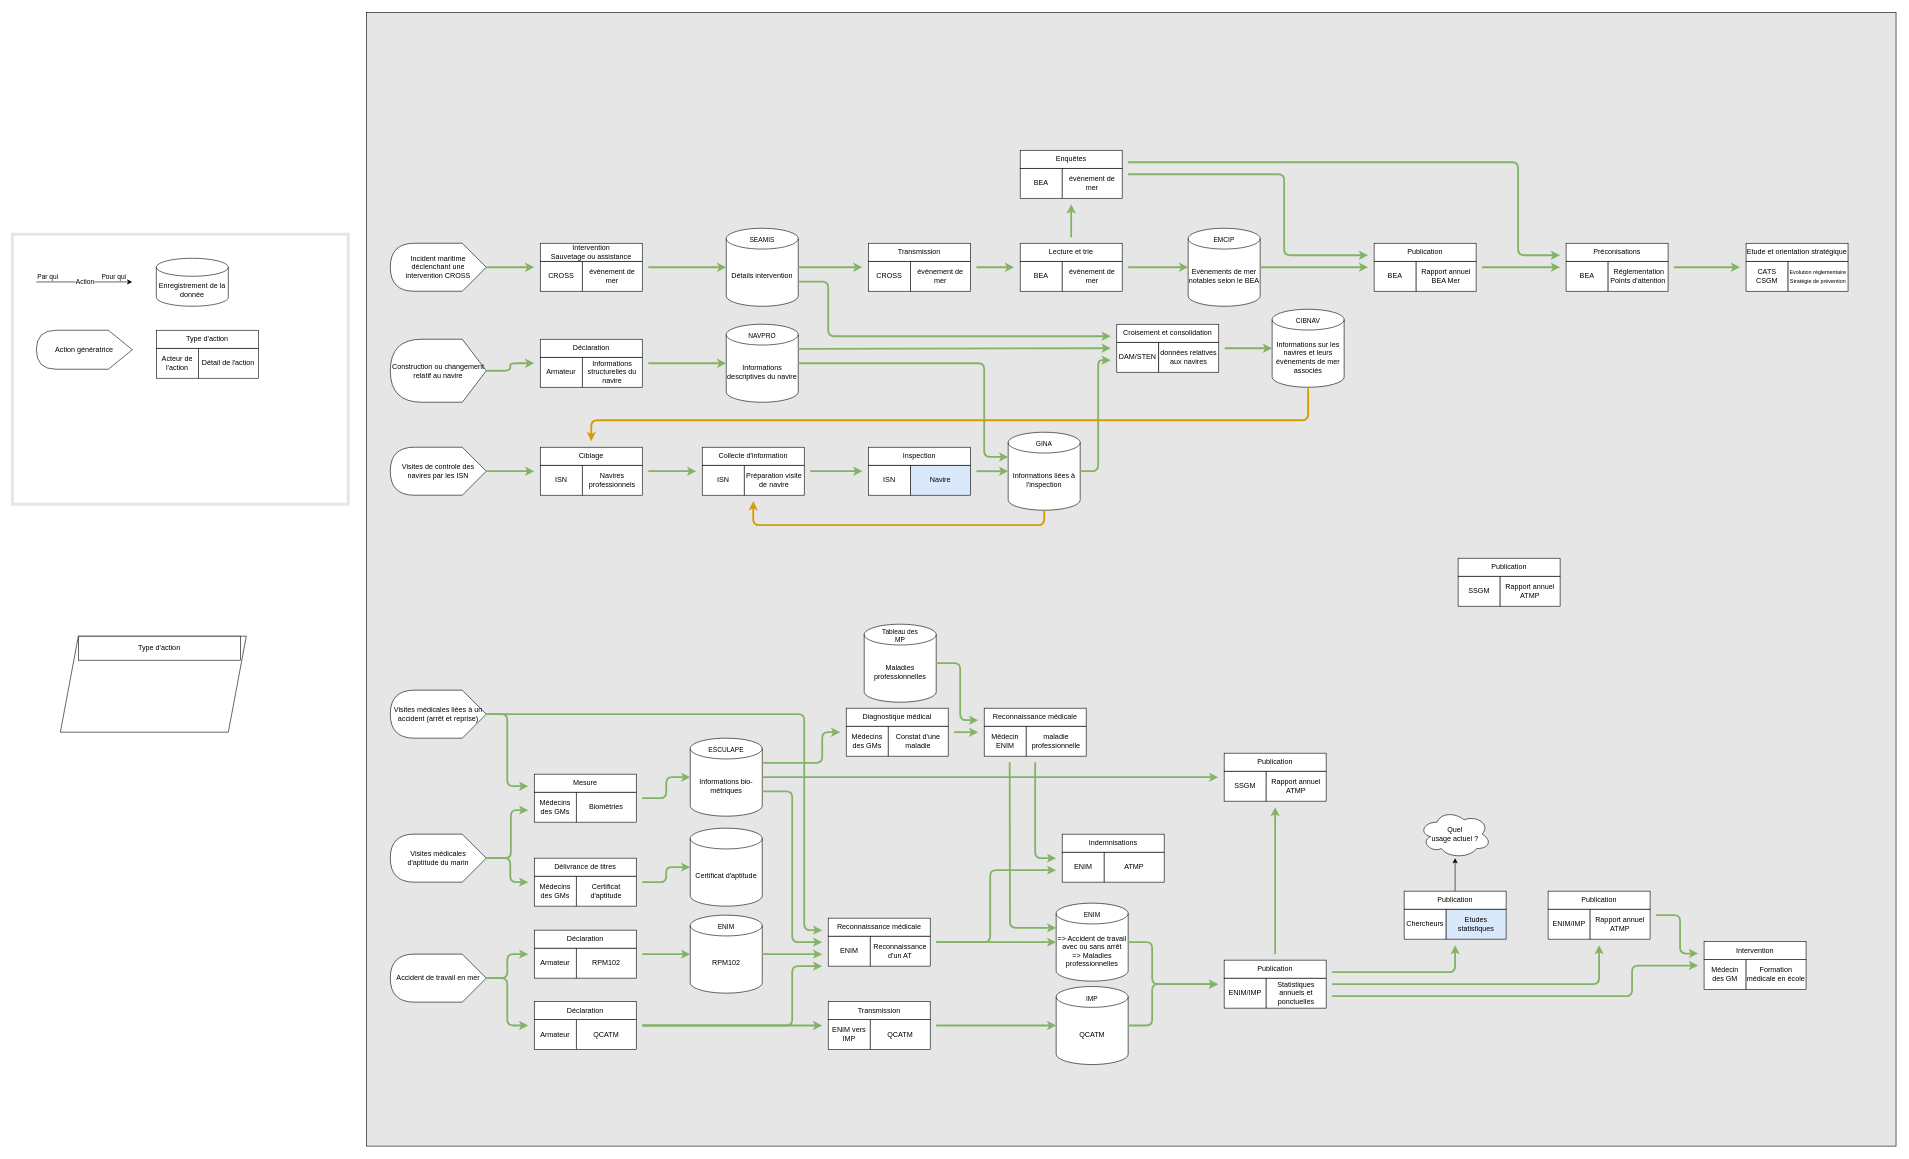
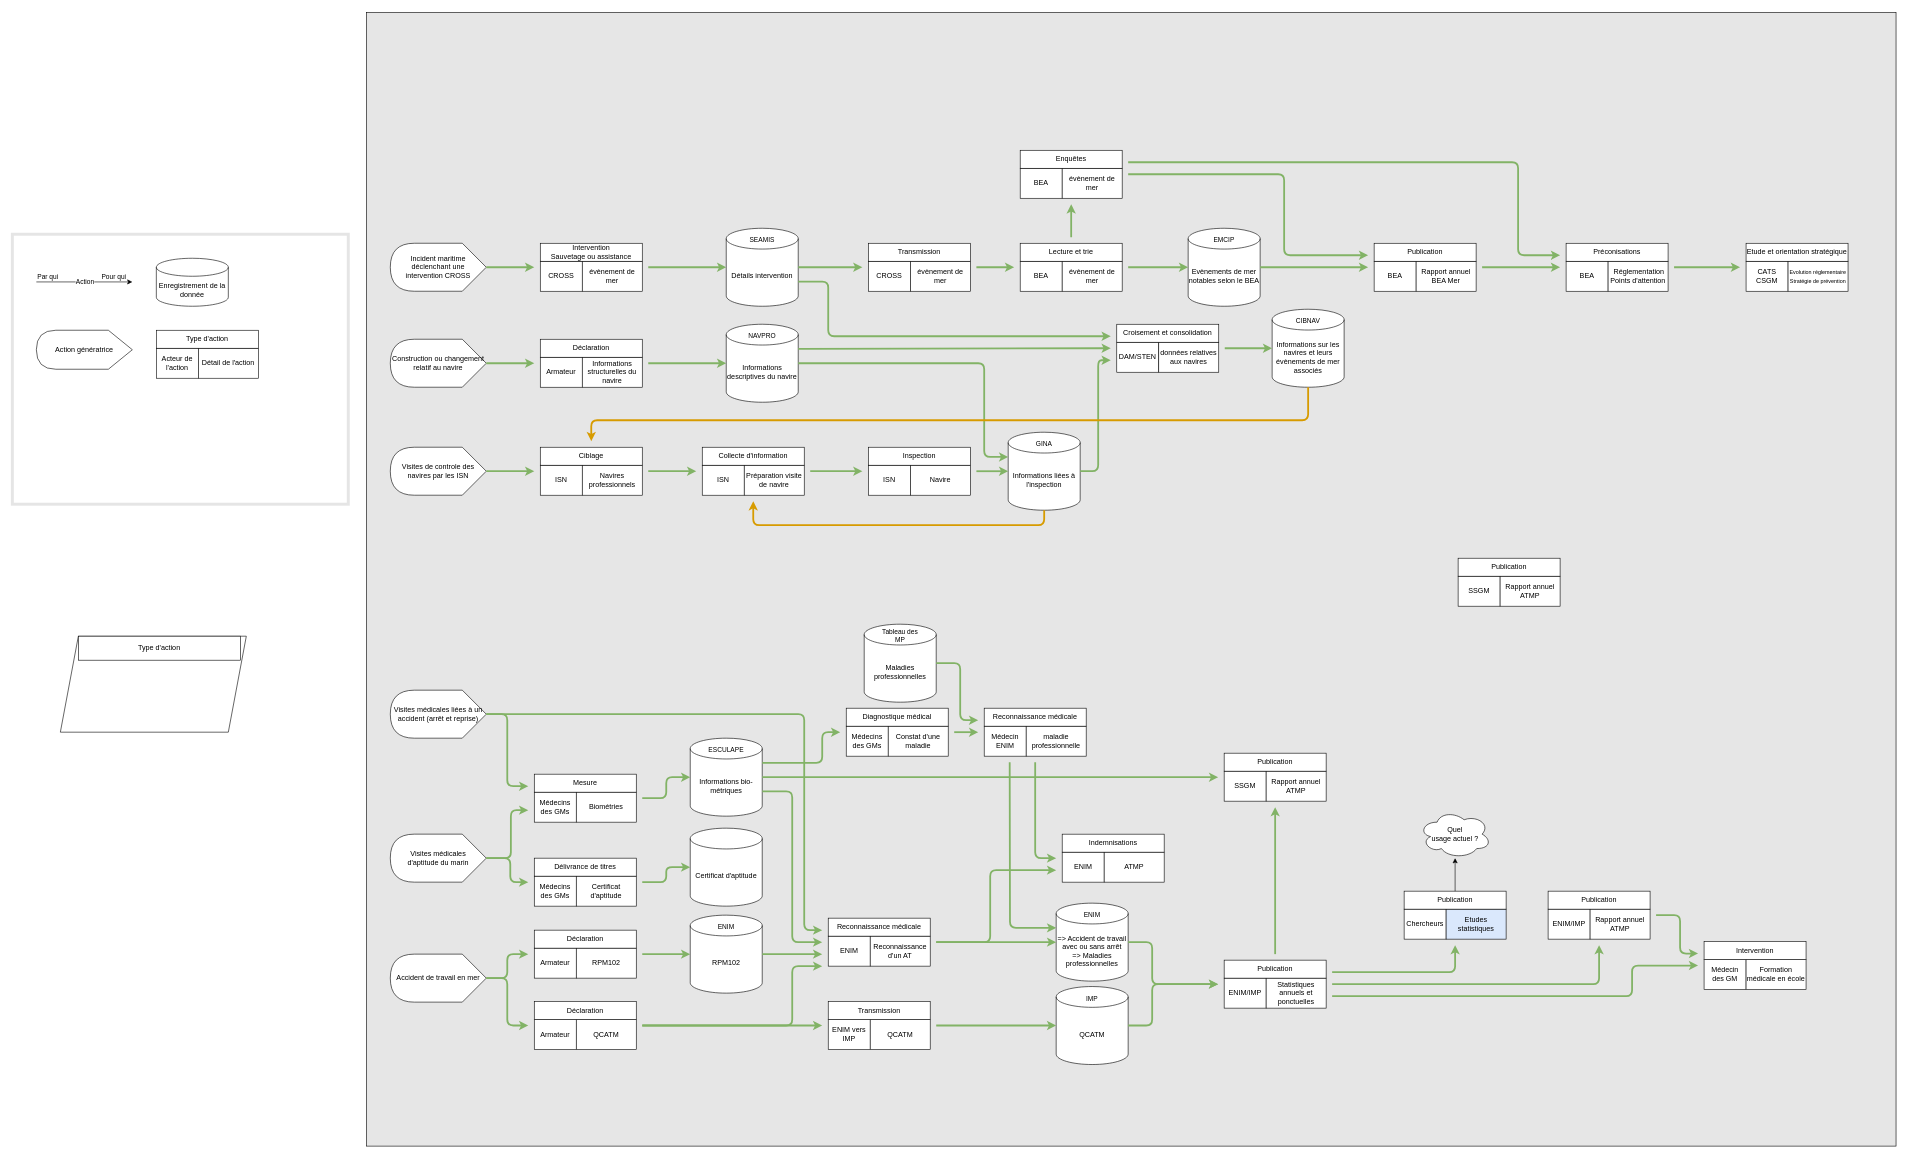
node "Construction ou changement relatif au navire": size 96x63 -> 96x48
node "Navire": fillcolor #dae8fc -> #ffffff
